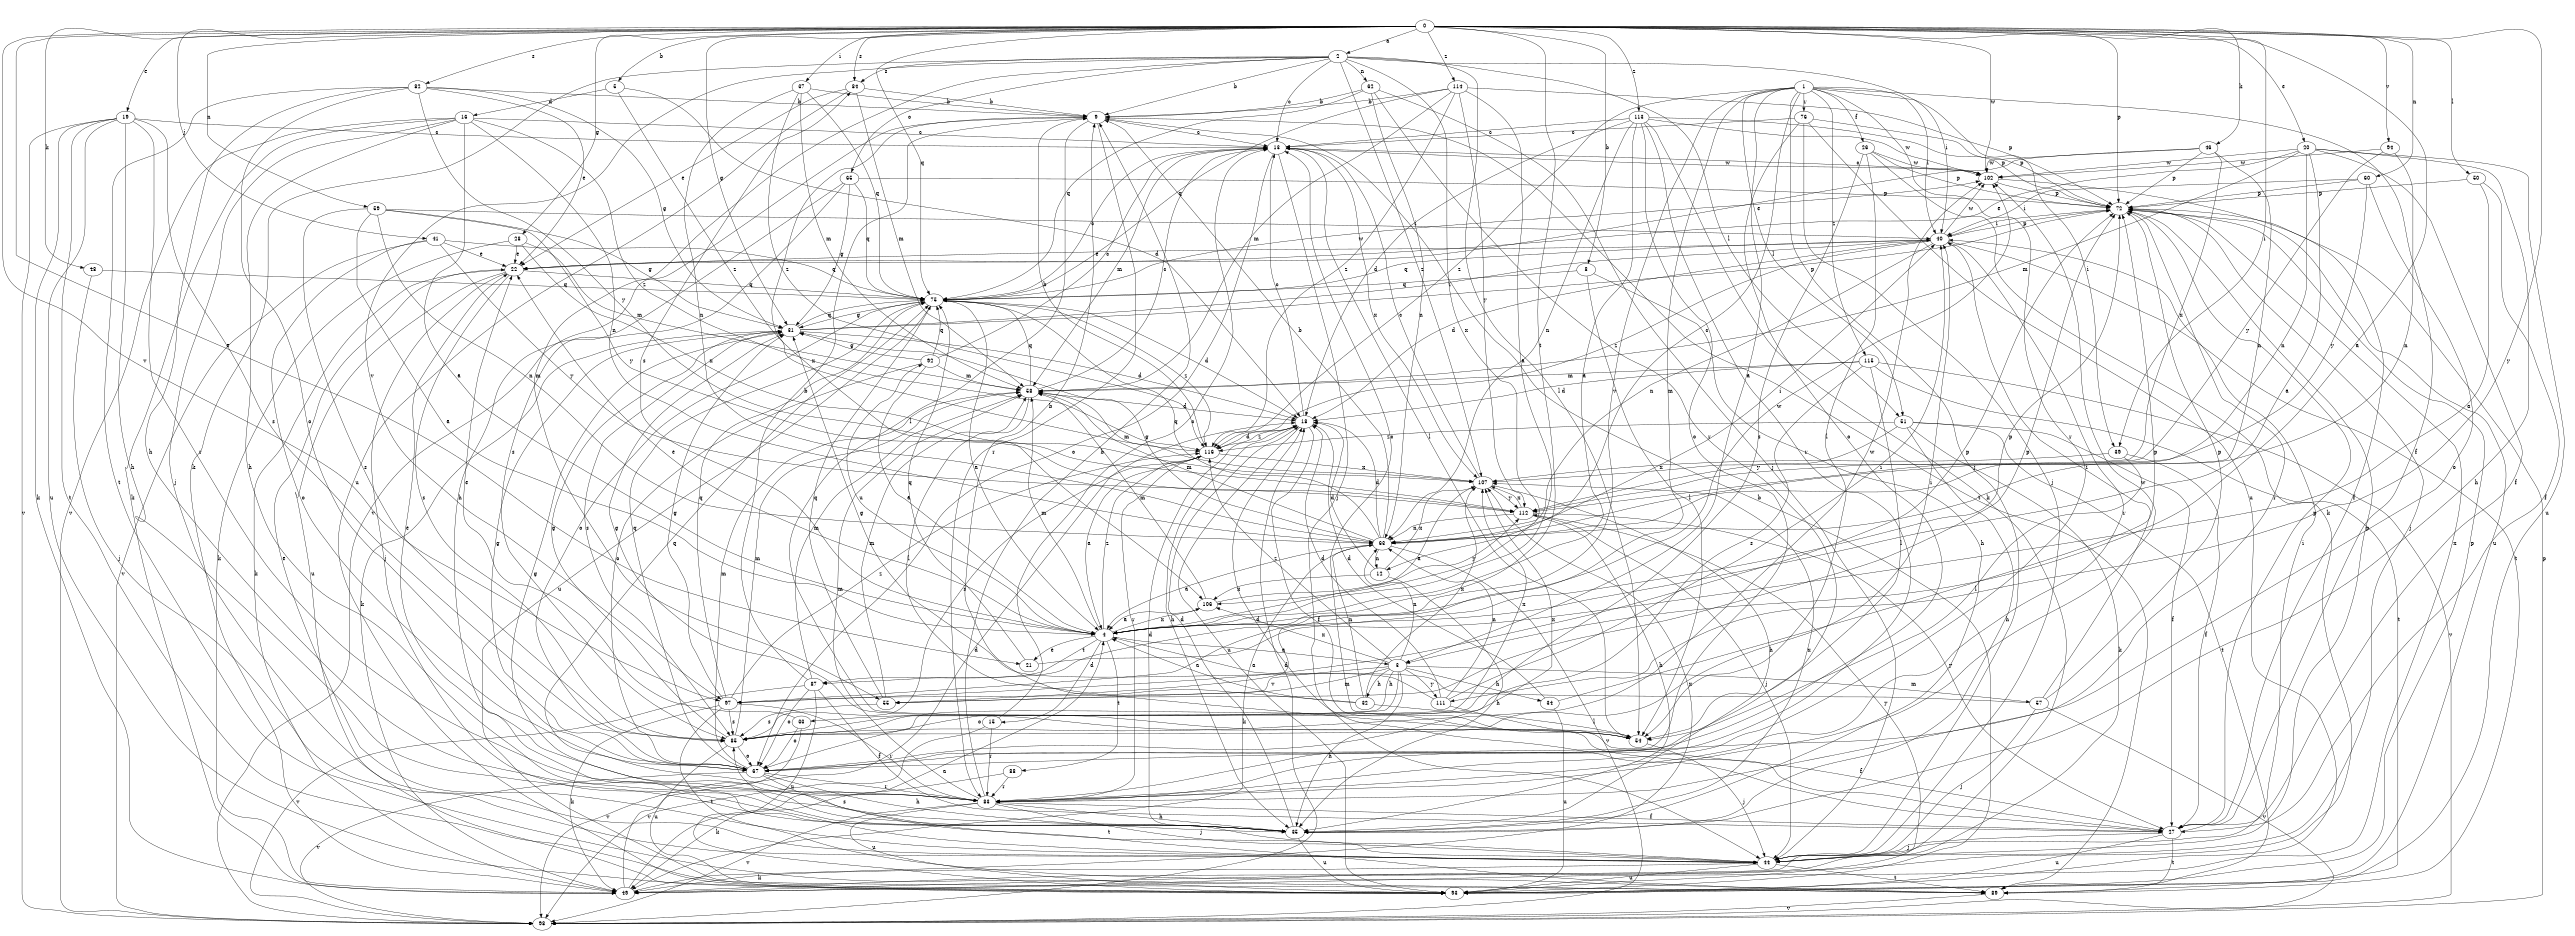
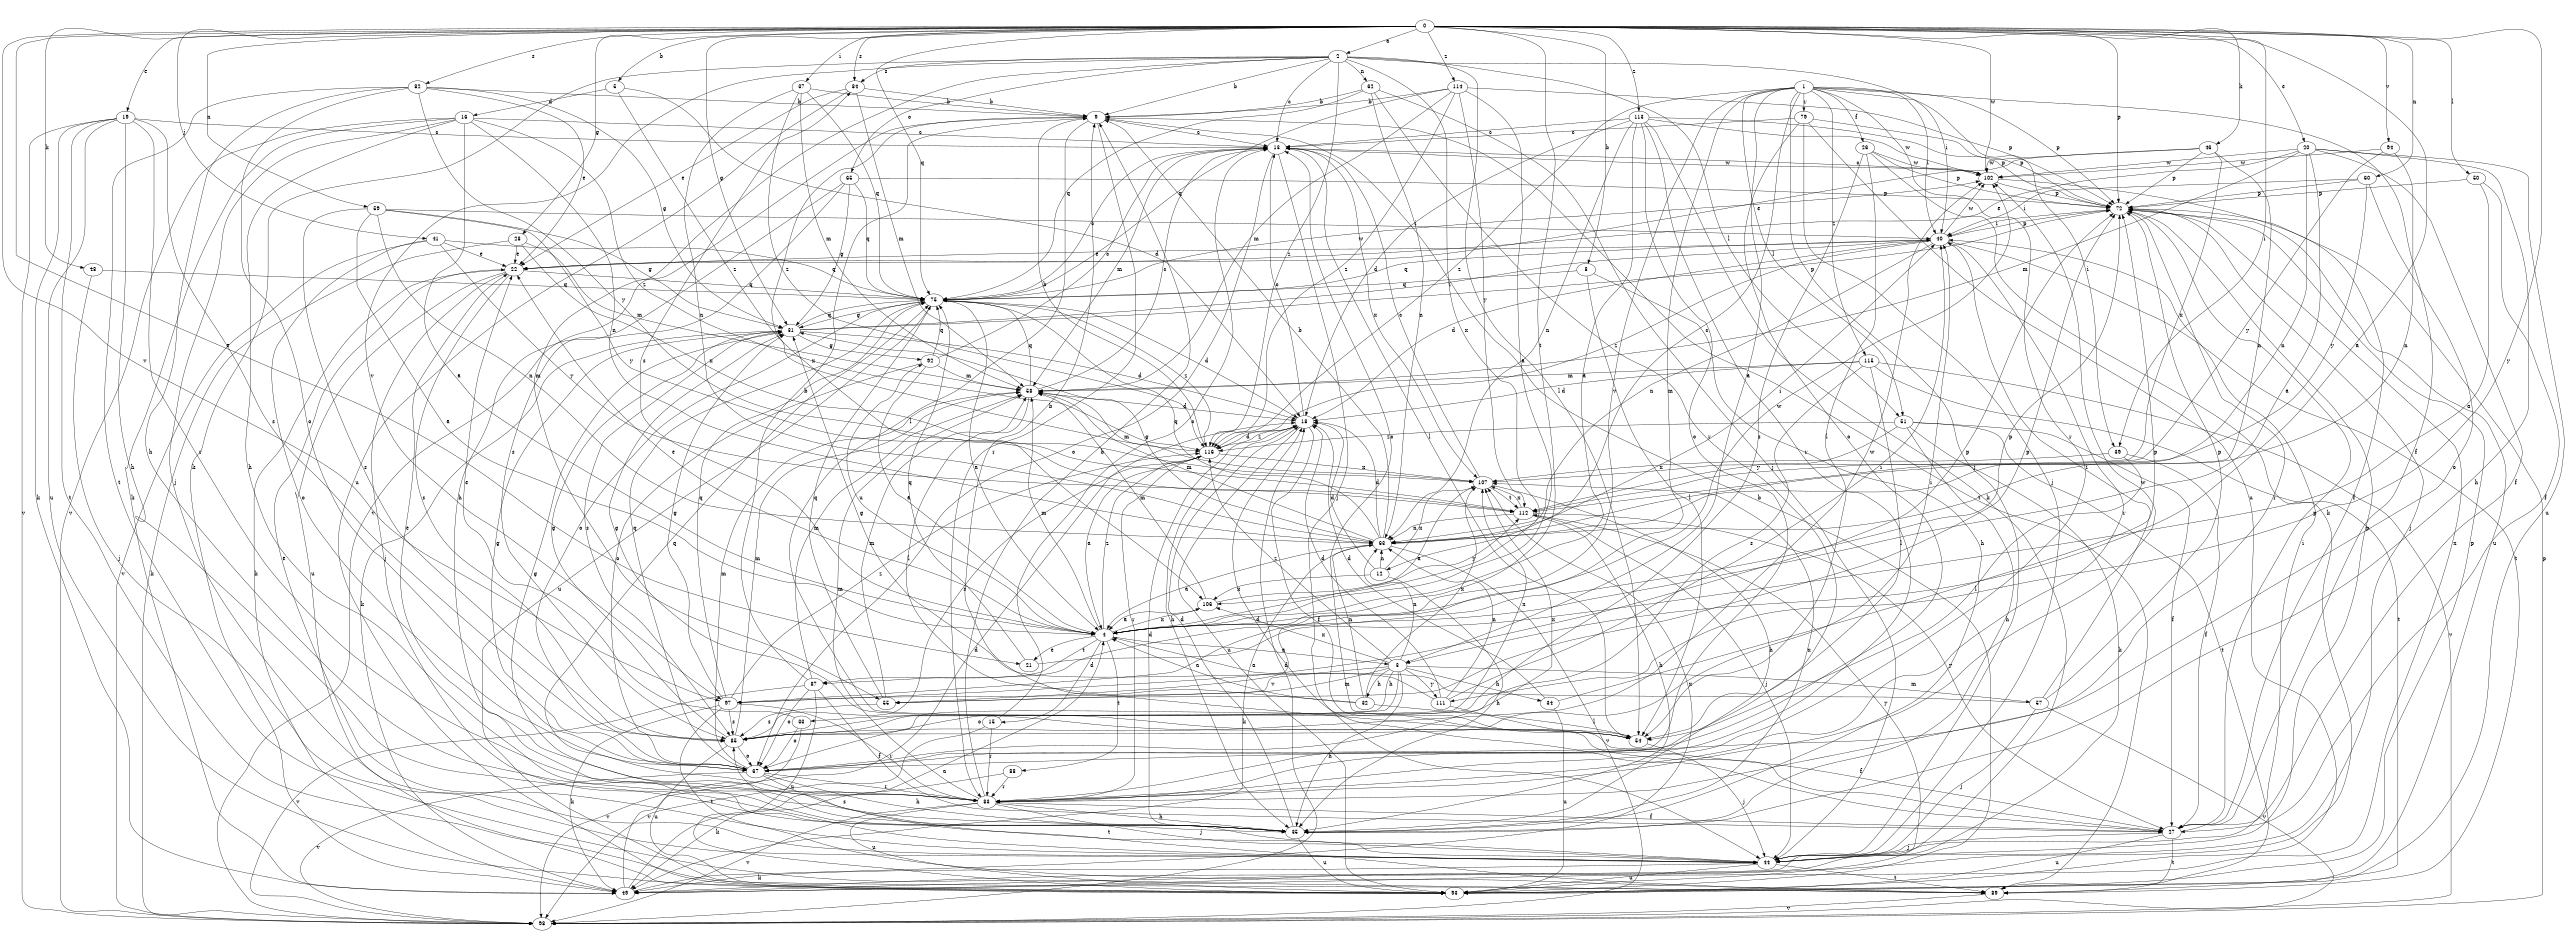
edge "1" -> "72": added, label "p"
node "76": label "76" -> "79"
edge "2" -> "107": now "2" -> "116"
edge "92" -> "31": reversed
edge "107" -> "112": label "y" -> "t"
edge "63" -> "12": reversed
edge "28" -> "49": now "28" -> "98"
